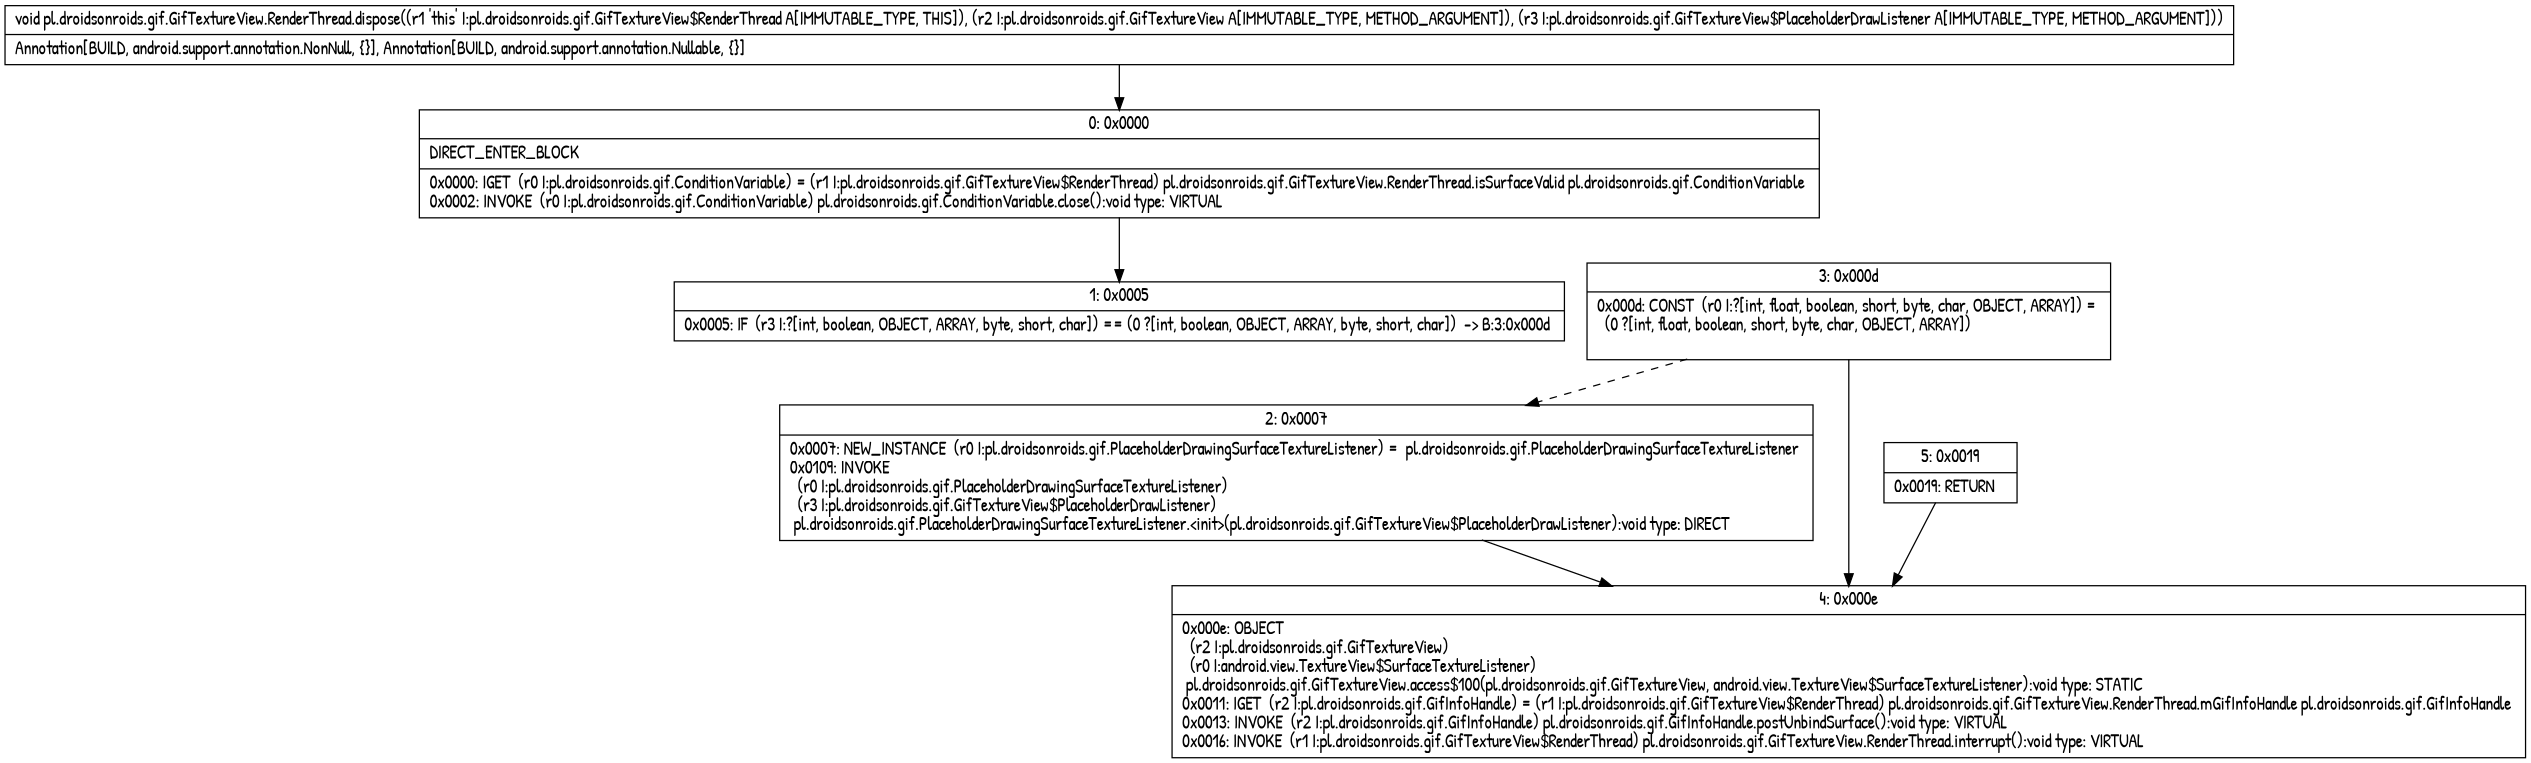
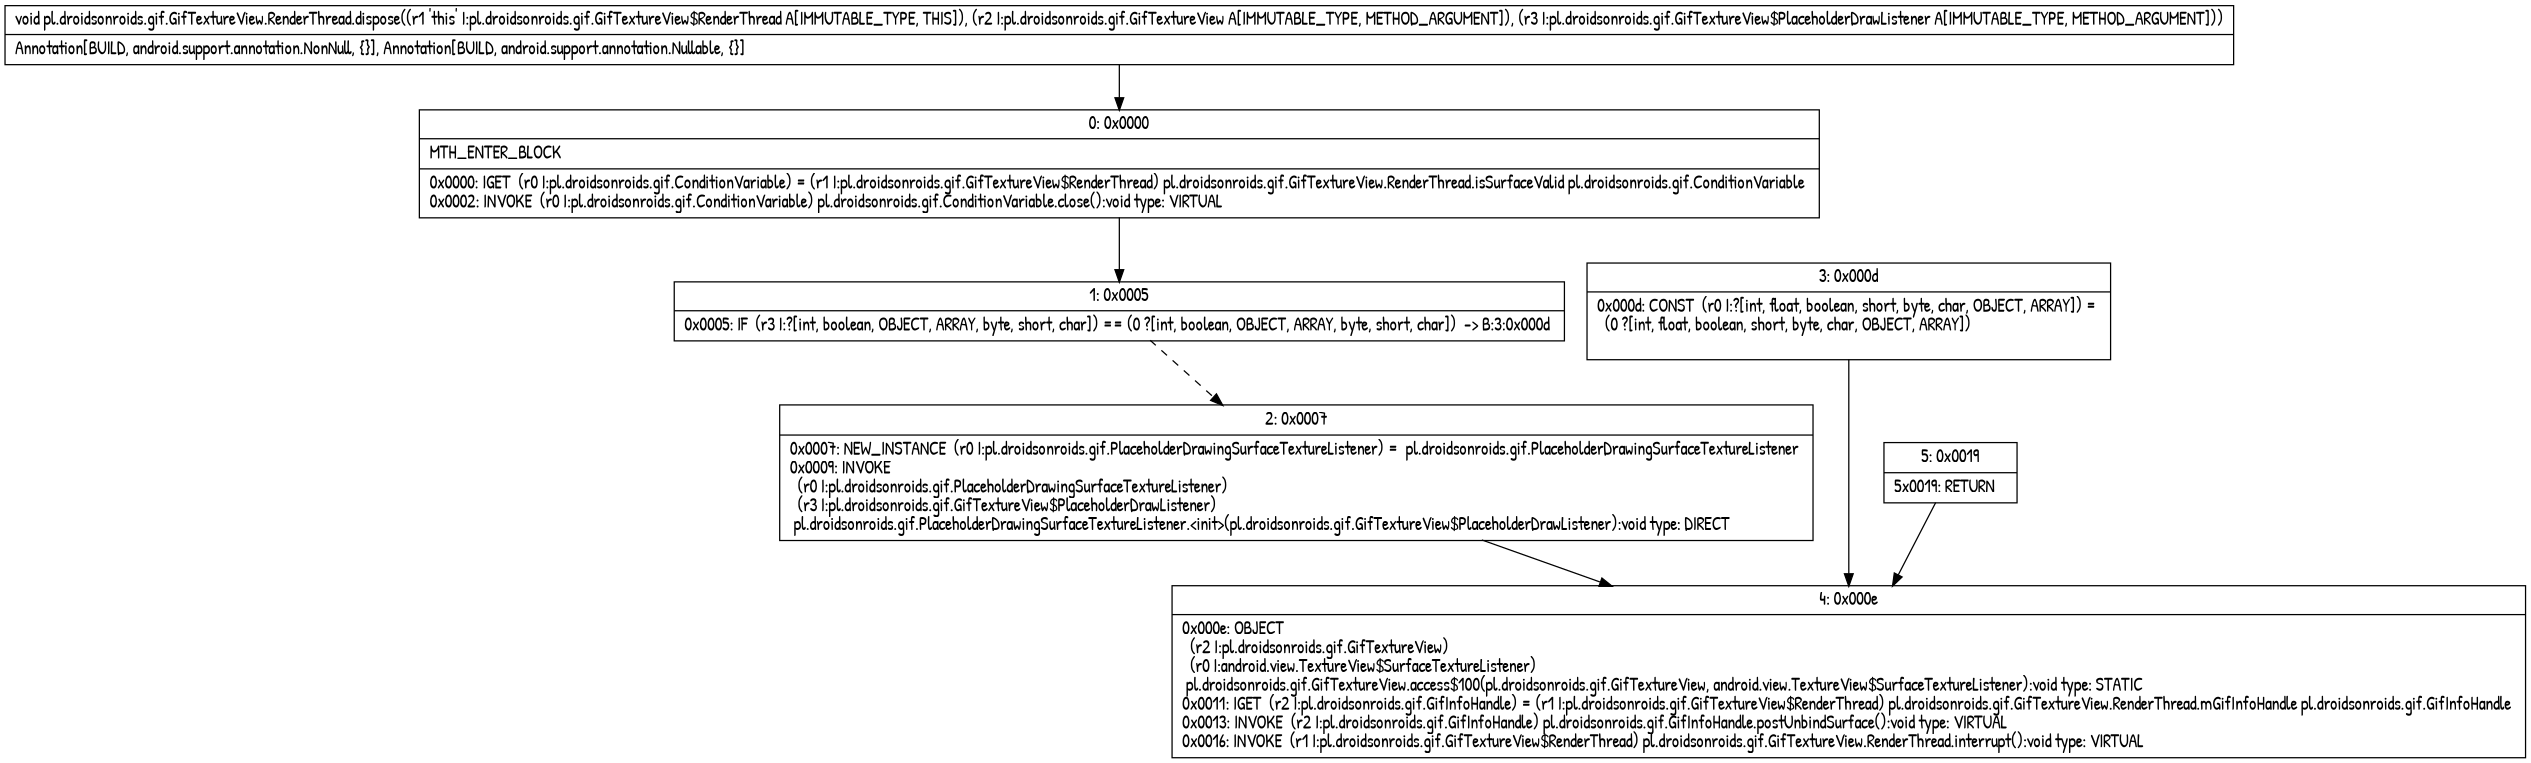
node "0: 0x0000": text "DIRECT_ENTER_BLOCK" -> "MTH_ENTER_BLOCK"
edge "3: 0x000d" -> "2: 0x0007": now "1: 0x0005" -> "2: 0x0007"
node "2: 0x0007": text "0x0109: INVOKE" -> "0x0009: INVOKE"
node "5: 0x0019": text "0x0019: RETURN" -> "5x0019: RETURN"
